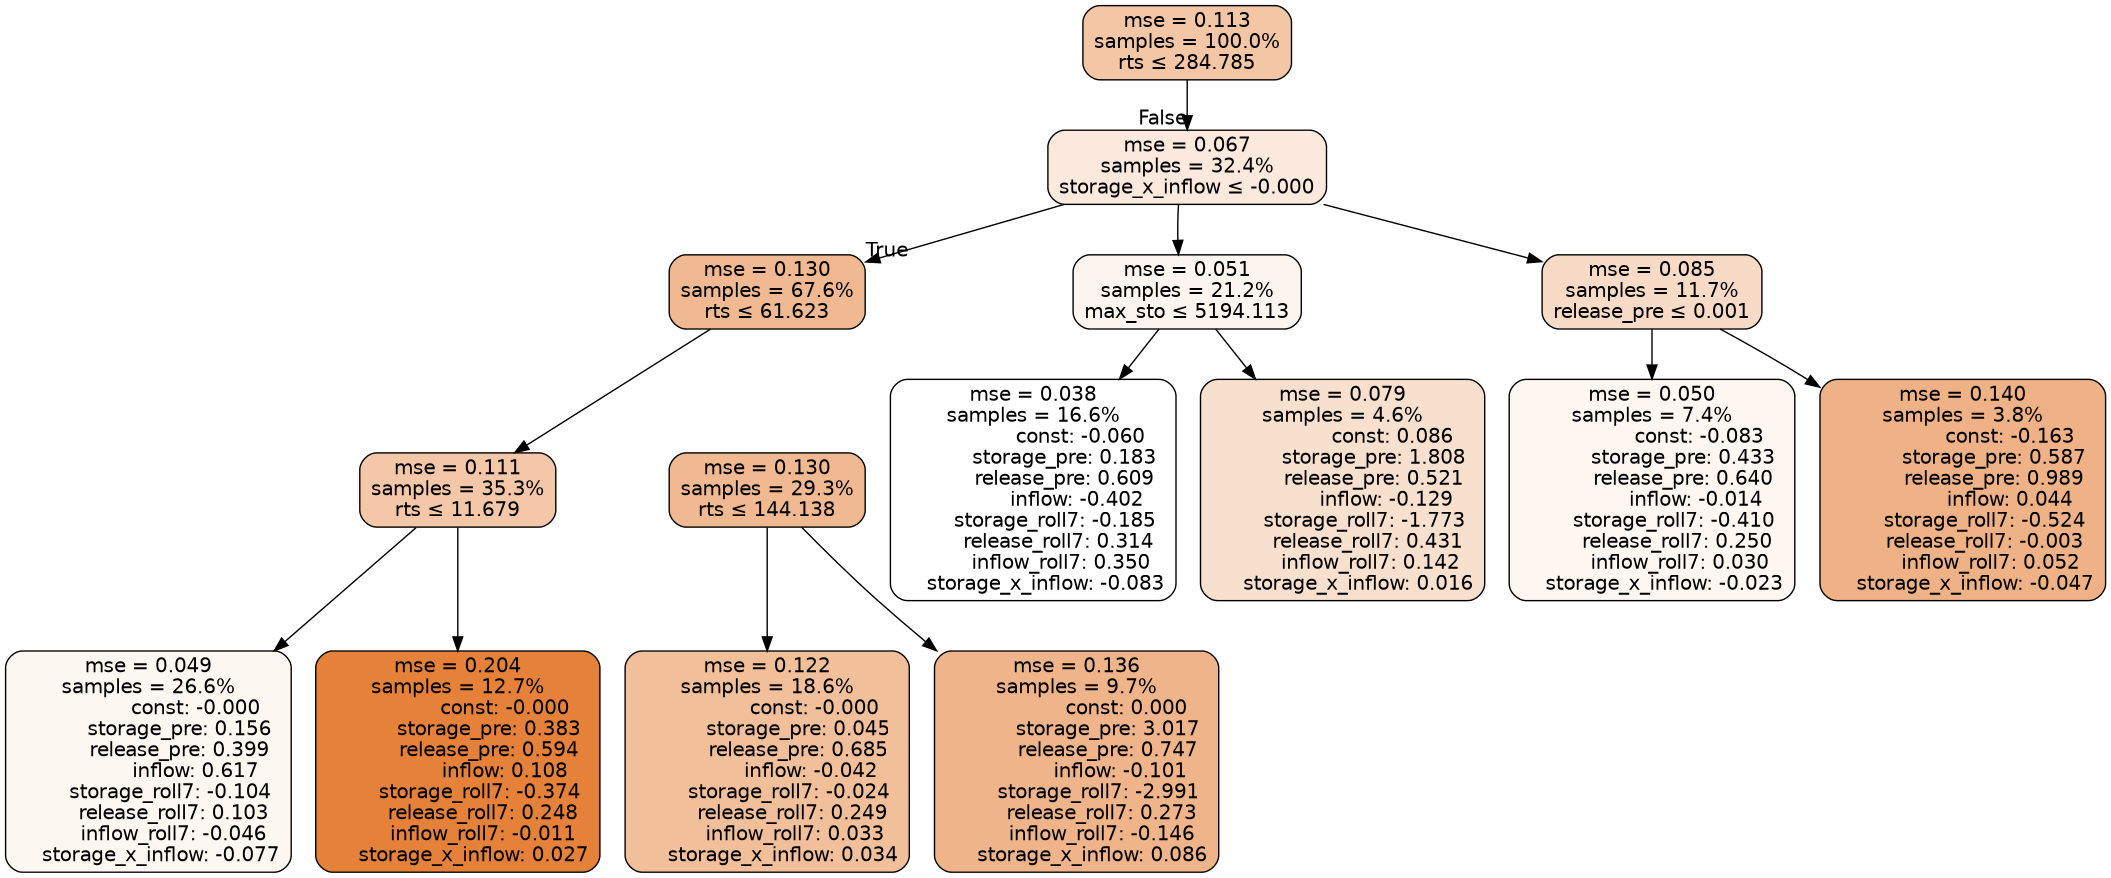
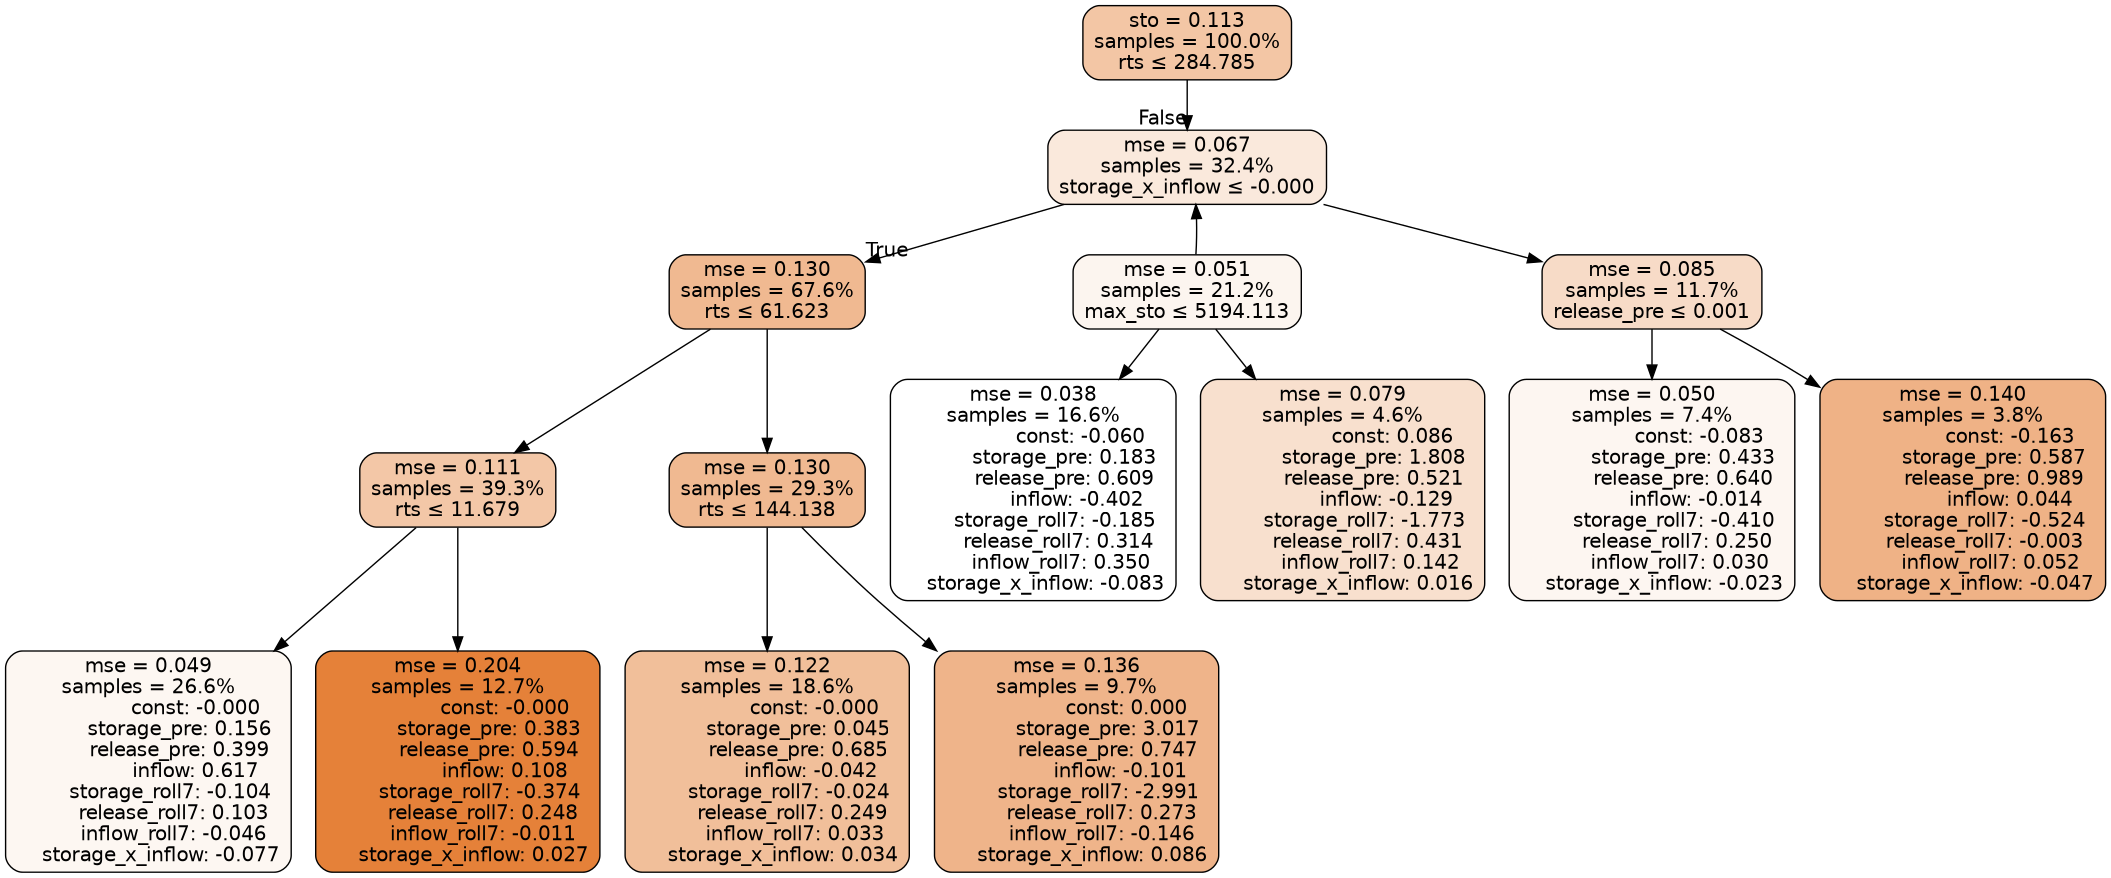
node "mse = 0.113 samples = 100.0% rts ≤ 284.785": label "mse = 0.113 samples = 100.0% rts ≤ 284.785" -> "sto = 0.113 samples = 100.0% rts ≤ 284.785"
edge "mse = 0.067 samples = 32.4% storage_x_inflow ≤ -0.000" -> "mse = 0.051 samples = 21.2% max_sto ≤ 5194.113": reversed
edge "mse = 0.130 samples = 67.6% rts ≤ 61.623" -> "mse = 0.130 samples = 29.3% rts ≤ 144.138": added
node "mse = 0.111 samples = 35.3% rts ≤ 11.679": label "mse = 0.111 samples = 35.3% rts ≤ 11.679" -> "mse = 0.111 samples = 39.3% rts ≤ 11.679"
